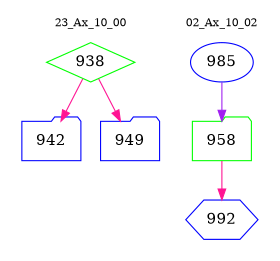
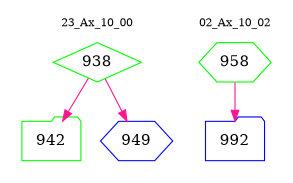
node "985": removed
node "942": color blue -> green
node "949": shape folder -> hexagon
node "958": shape folder -> hexagon
node "992": shape hexagon -> folder
